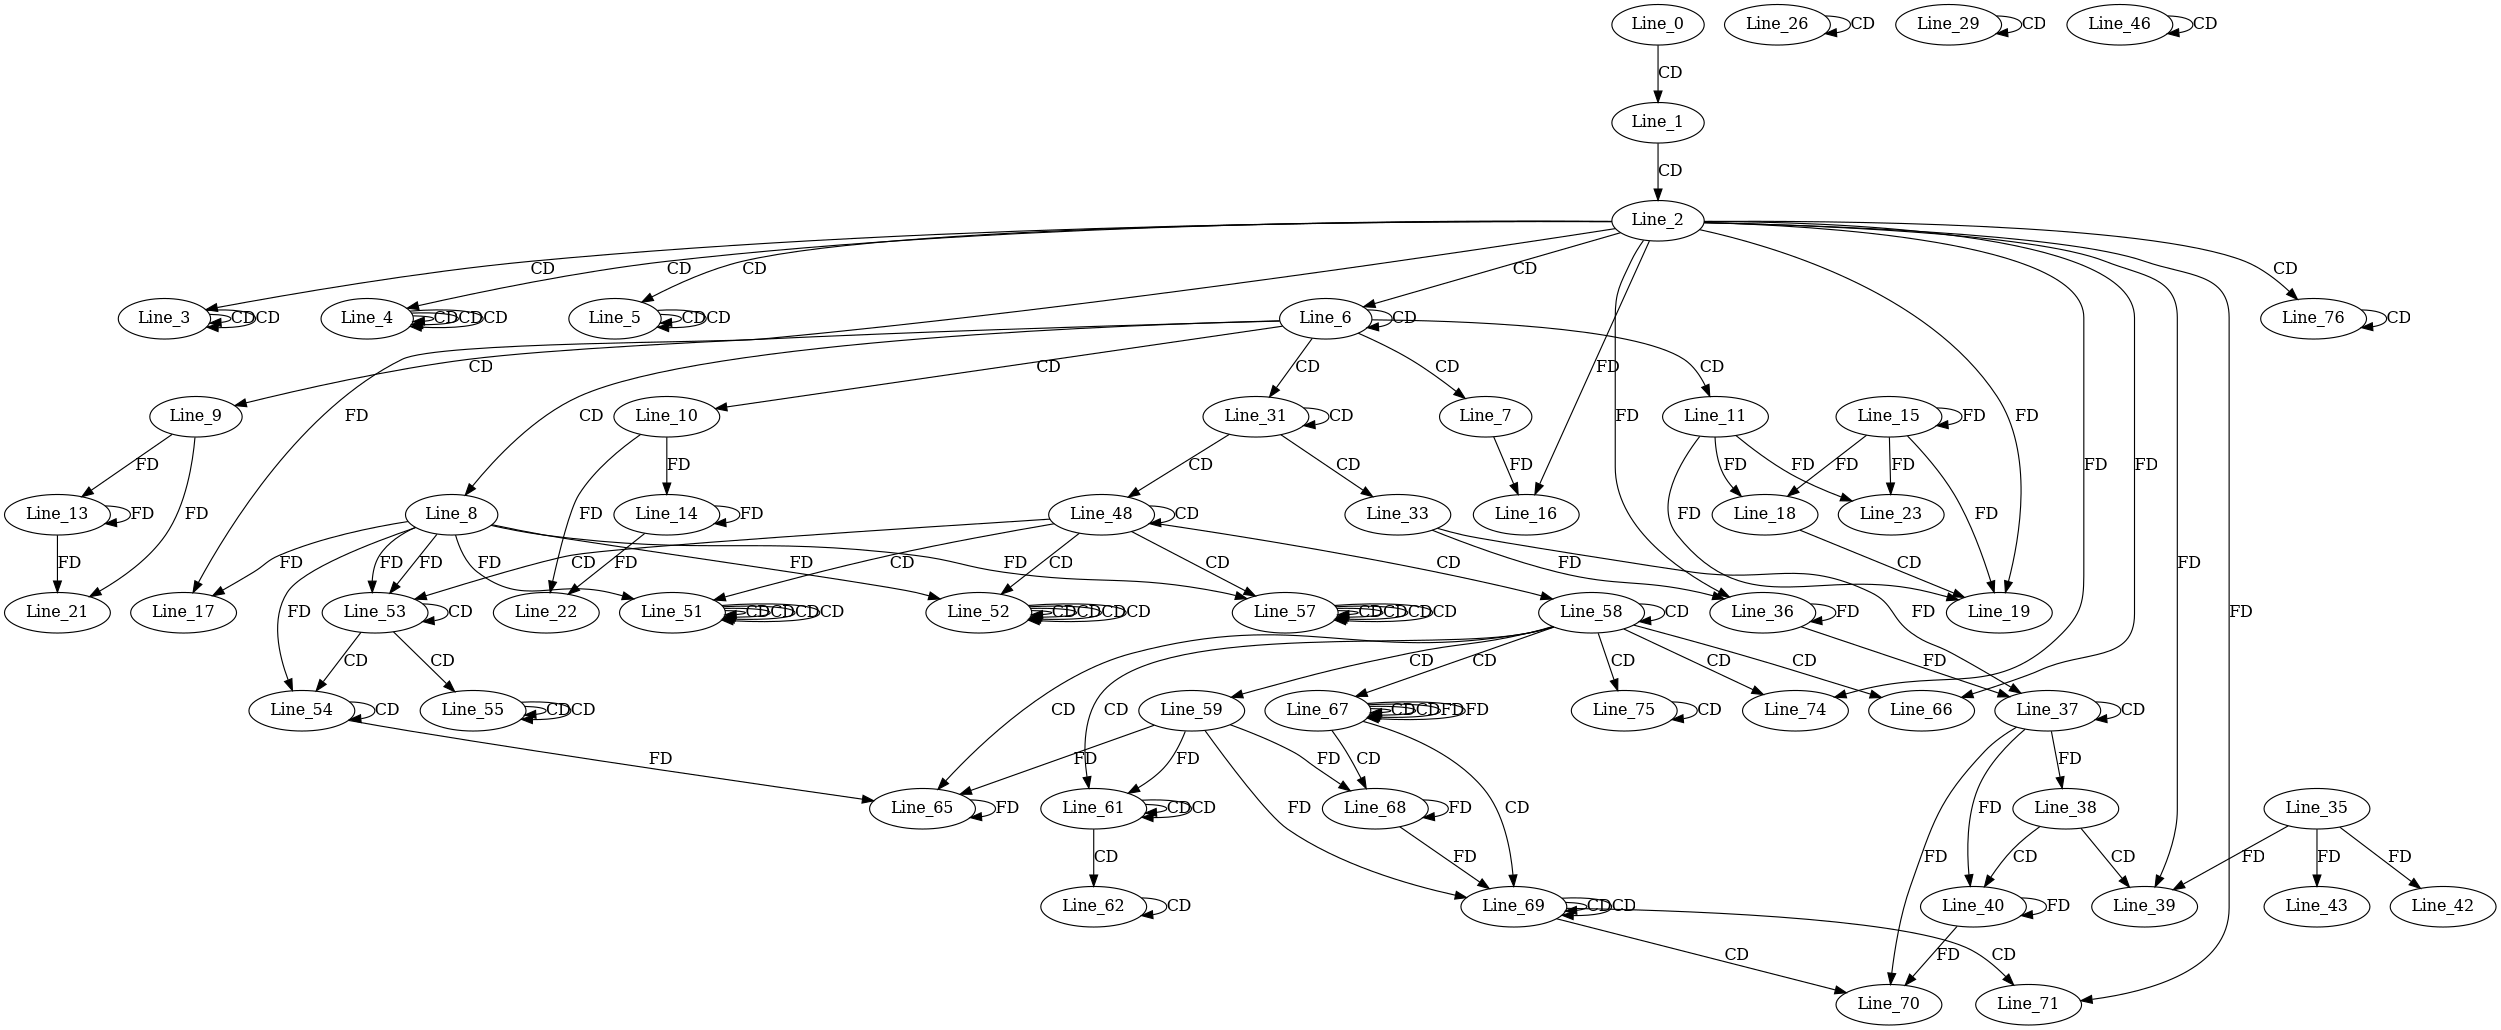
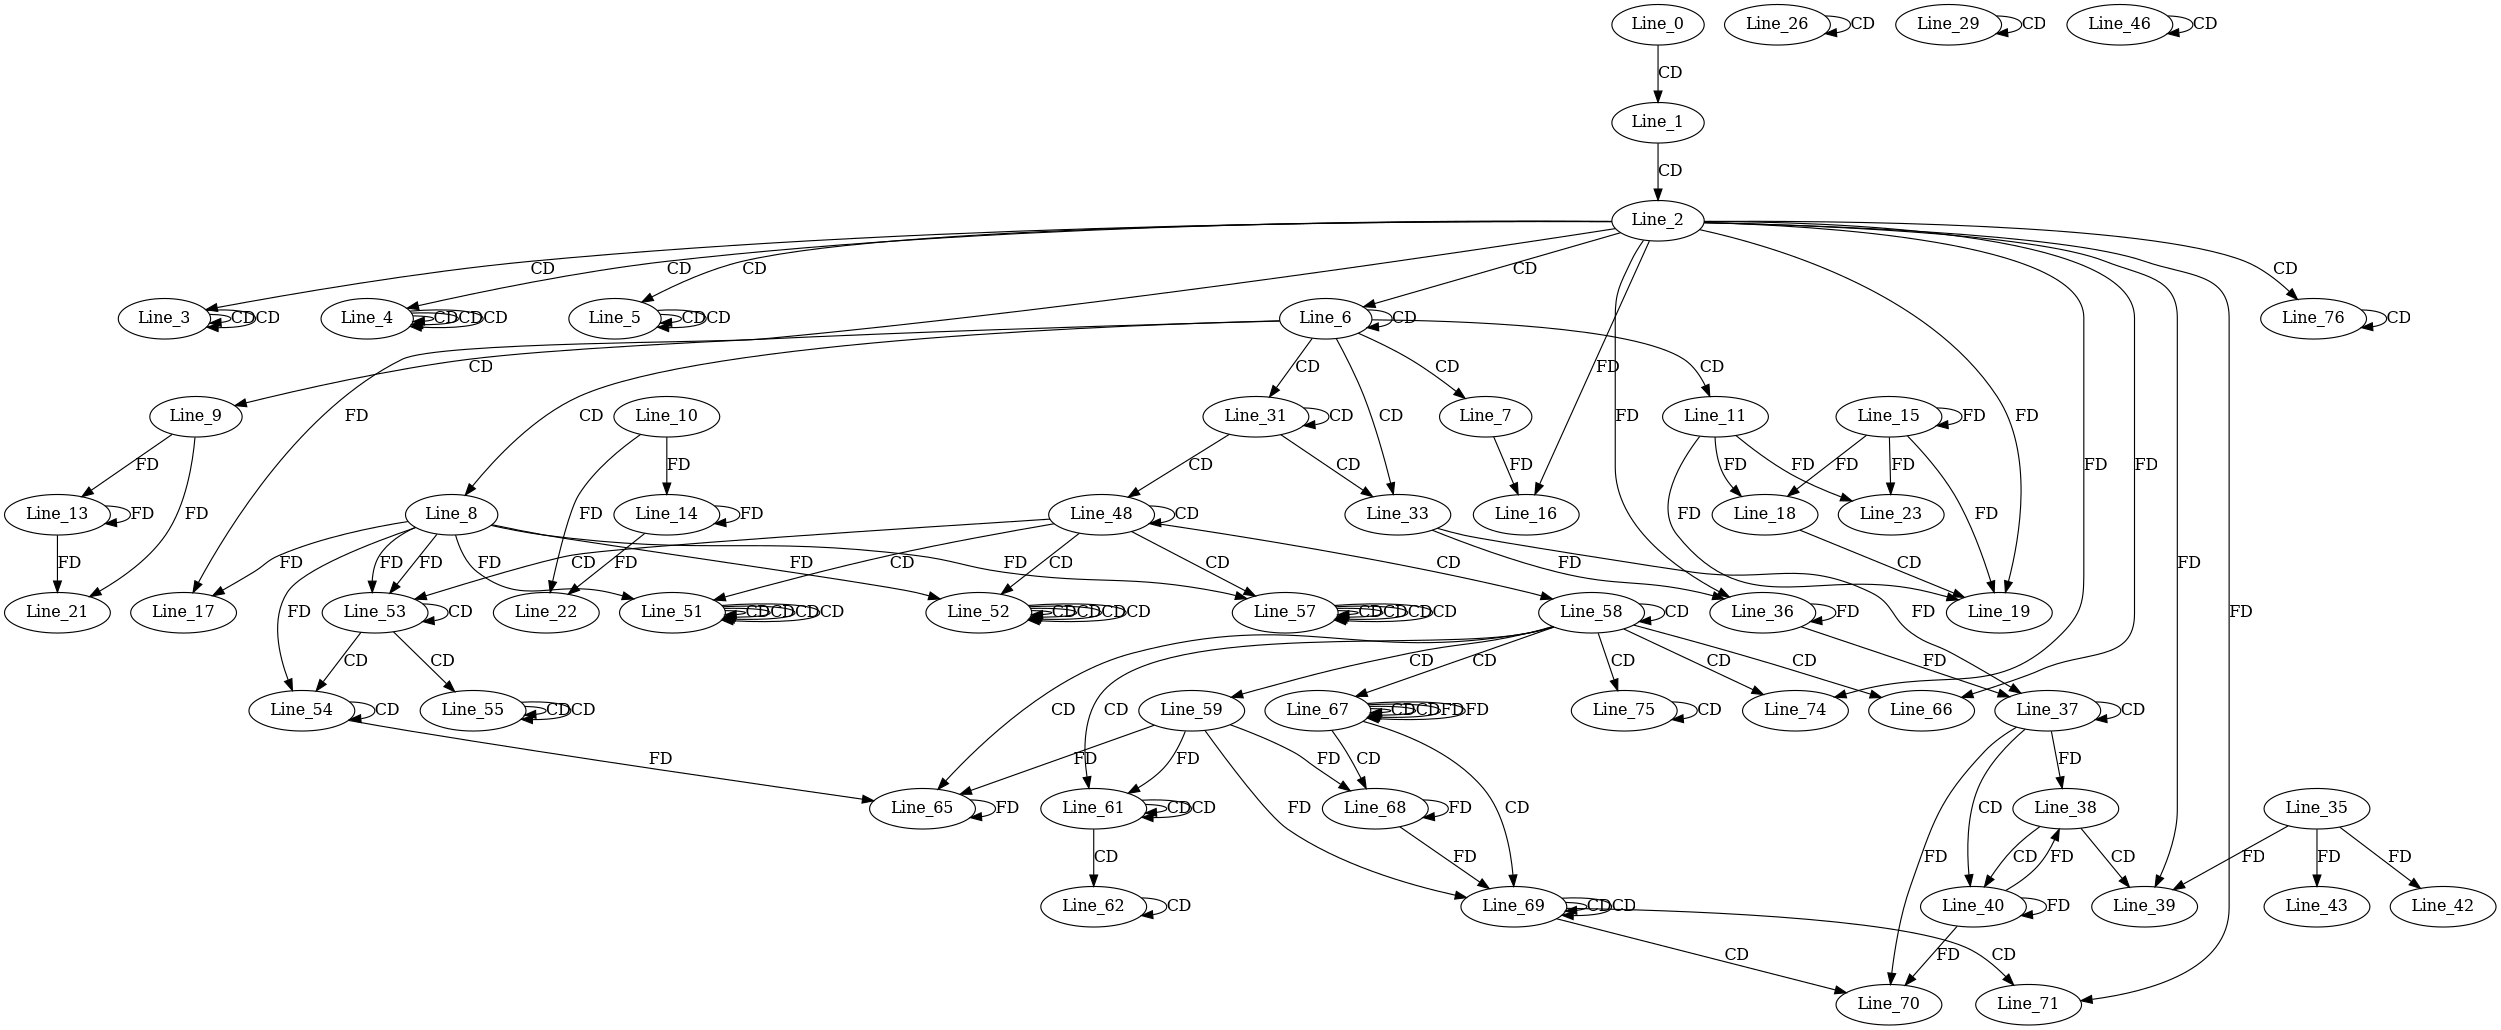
edge "Line_6" -> "Line_10": now "Line_6" -> "Line_33"
edge "Line_37" -> "Line_40": label "FD" -> "CD"
edge "Line_40" -> "Line_38": added, label "FD"
